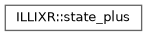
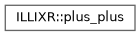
node "ILLIXR::state_plus": label "ILLIXR::state_plus" -> "ILLIXR::plus_plus"
